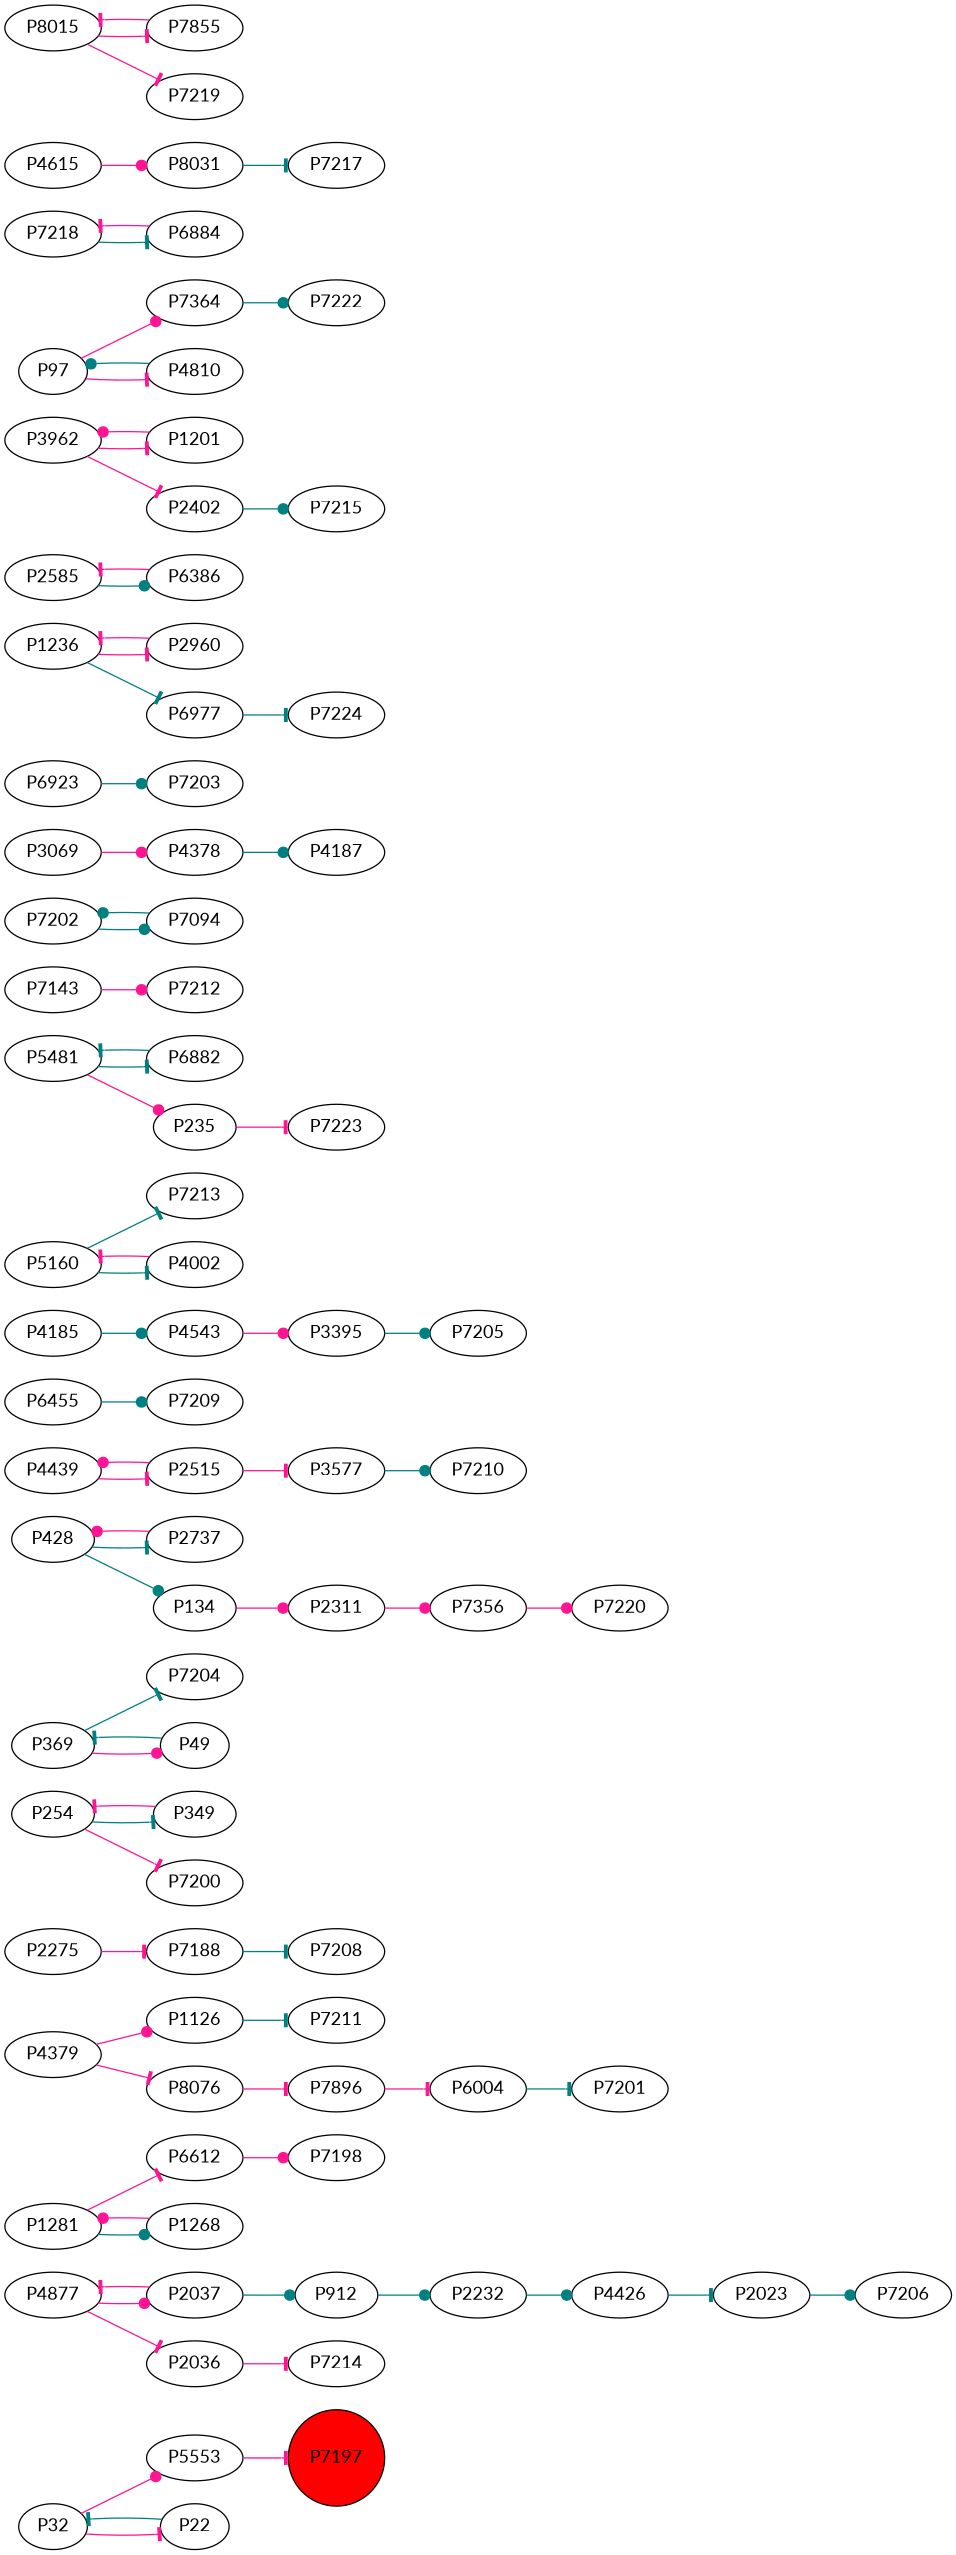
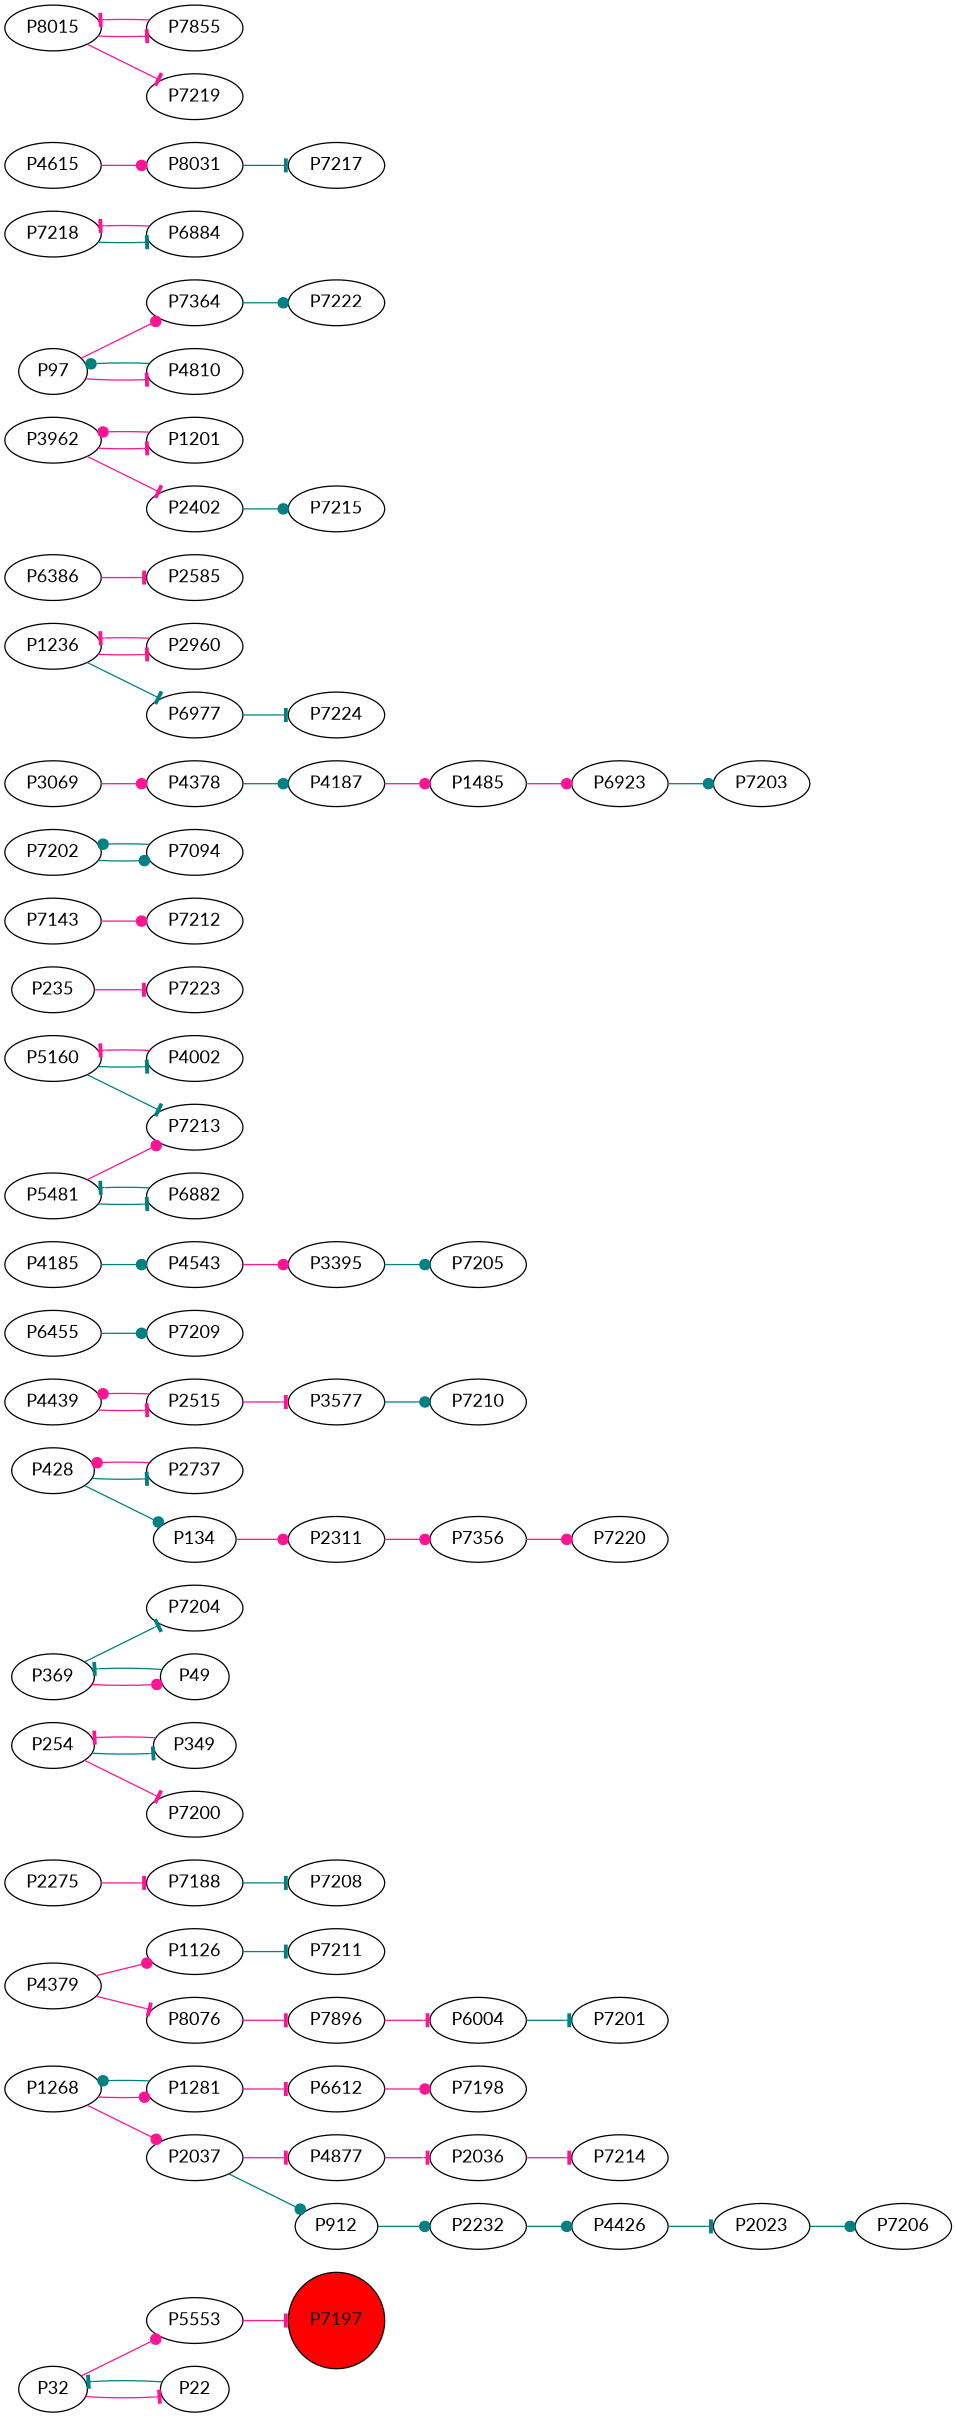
edge "P2585" -> "P6386": removed
node "P1485": added
edge "P5481" -> "P235": now "P5481" -> "P7213"
edge "P4877" -> "P2037": now "P1268" -> "P2037"
